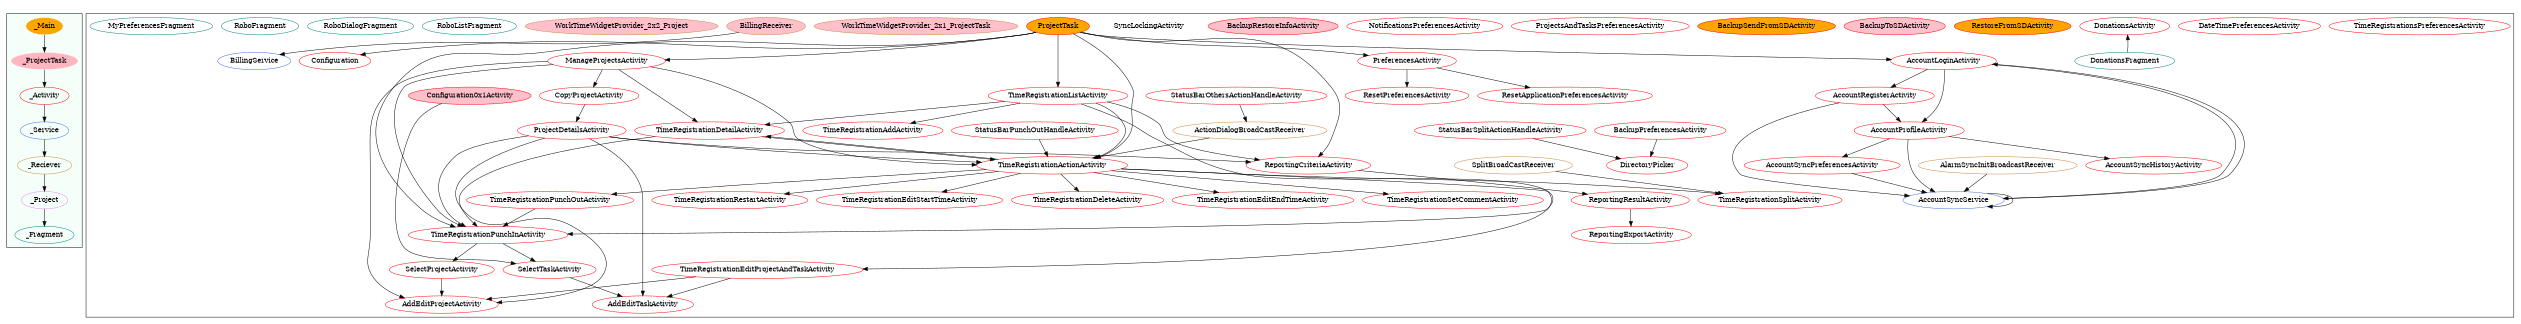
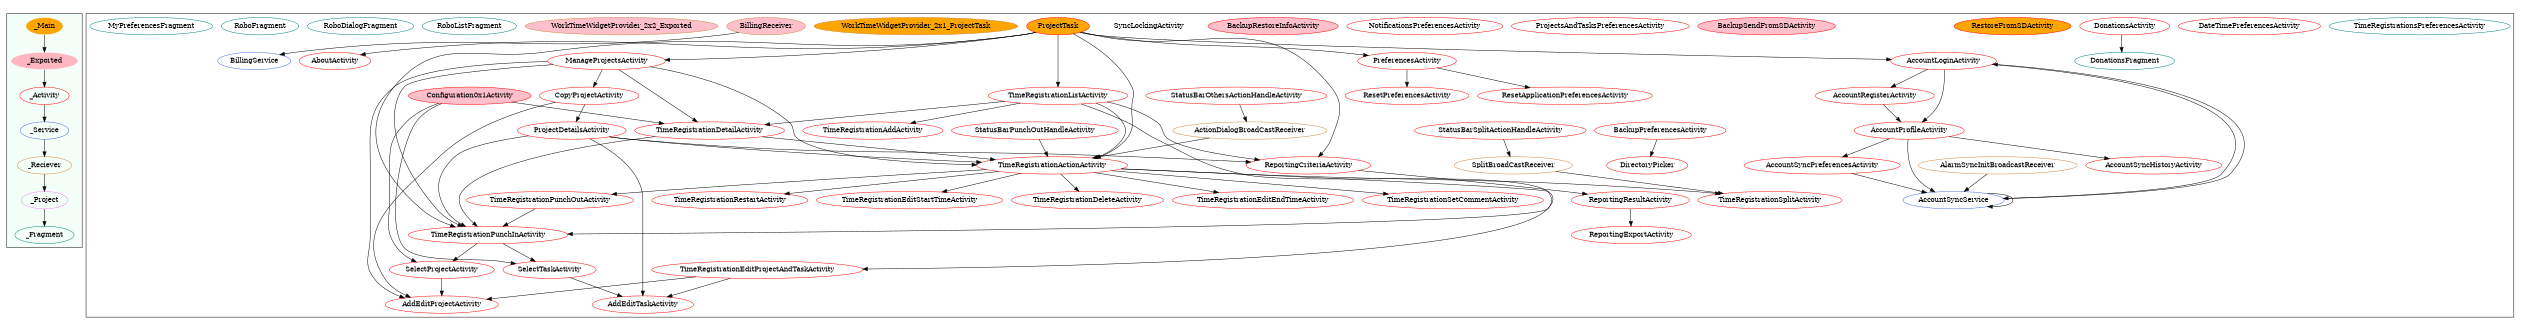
node "WorkTimeWidgetProvider_2x2_Project": label "WorkTimeWidgetProvider_2x2_Project" -> "WorkTimeWidgetProvider_2x2_Exported"
node "WorkTimeWidgetProvider_2x1_ProjectTask": fillcolor pink -> orange
node "BackupSendFromSDActivity": fillcolor orange -> pink
node "BackupToSDActivity": removed
node "TimeRegistrationsPreferencesActivity": color red -> teal
edge "DonationsFragment" -> "DonationsActivity": reversed
node "_ProjectTask": label "_ProjectTask" -> "_Exported"
node "Configuration": label "Configuration" -> "AboutActivity"
edge "TimeRegistrationActionActivity" -> "TimeRegistrationDetailActivity": now "Configuration0x1Activity" -> "TimeRegistrationDetailActivity"
edge "StatusBarSplitActionHandleActivity" -> "DirectoryPicker": now "StatusBarSplitActionHandleActivity" -> "SplitBroadCastReceiver"
edge "AccountRegisterActivity" -> "AccountSyncService": removed
edge "Configuration0x1Activity" -> "SelectProjectActivity": added
edge "ProjectDetailsActivity" -> "AddEditProjectActivity": now "CopyProjectActivity" -> "AddEditProjectActivity"
